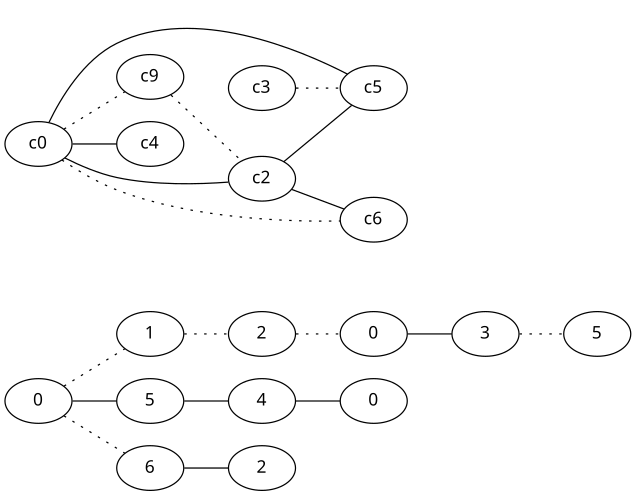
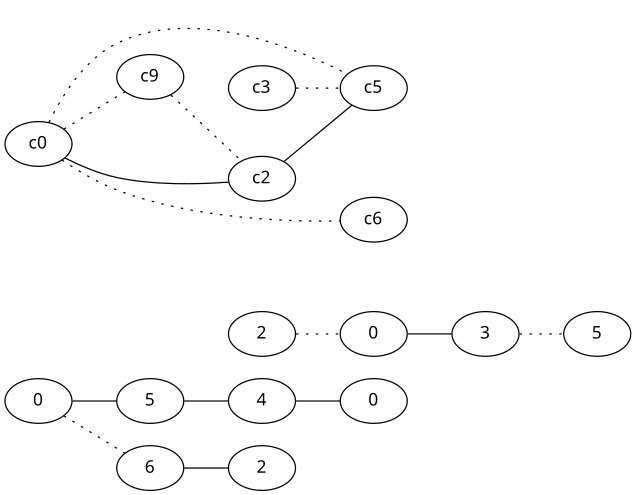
edge "c5" -- "c0": style solid -> dotted
node "c4": removed
edge "c2" -- "c6": removed
node "1": removed
